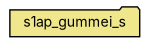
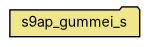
node "s1ap_gummei_s": label "s1ap_gummei_s" -> "s9ap_gummei_s"
